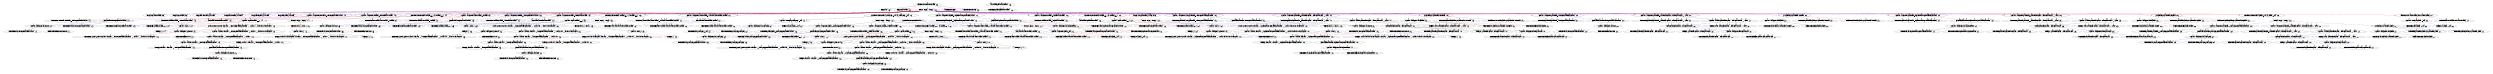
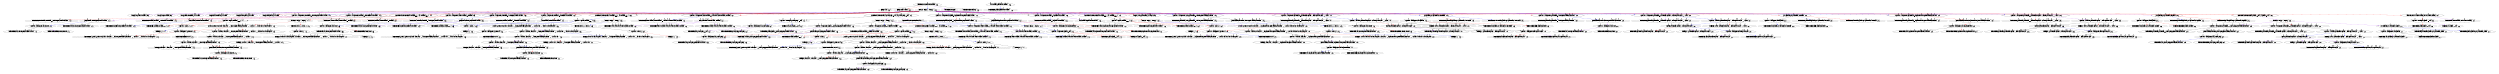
node "(IDENTIFIER,homeFile,homeFile = home.getClassFile(buildDir))": added
